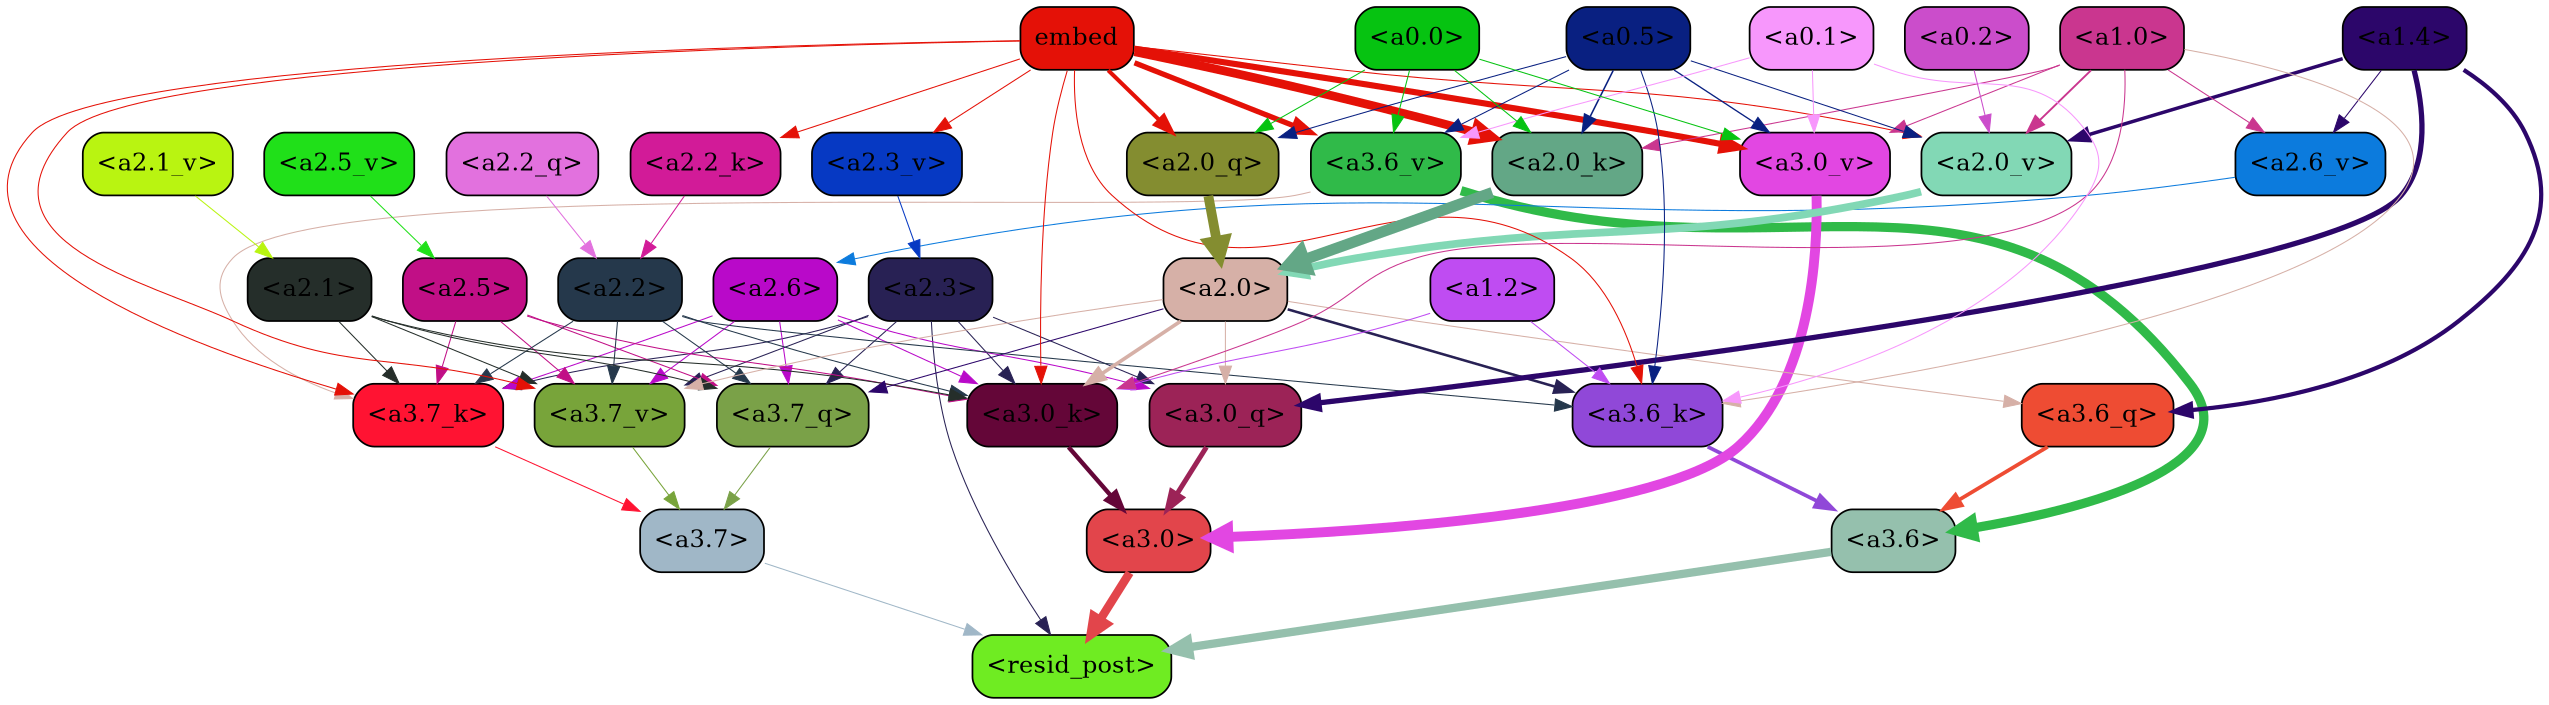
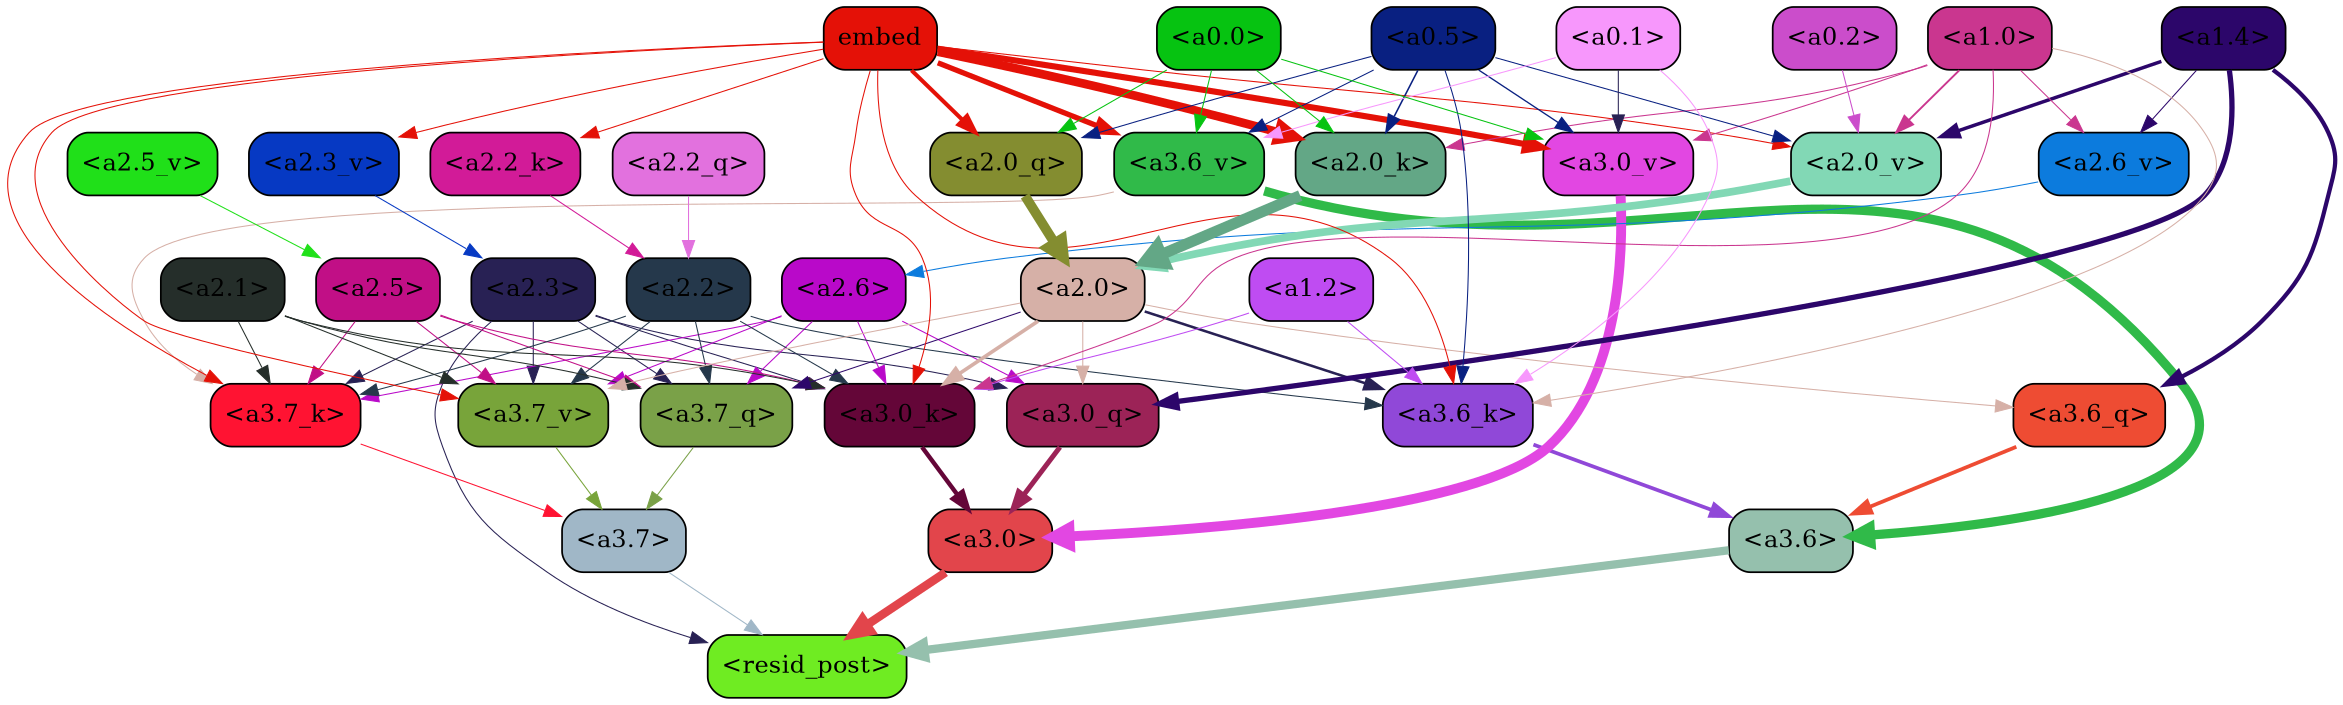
edge "<a0.1>" -> "<a3.0_v>": color #f797fc -> #282154
node "<a2.1_v>": removed
